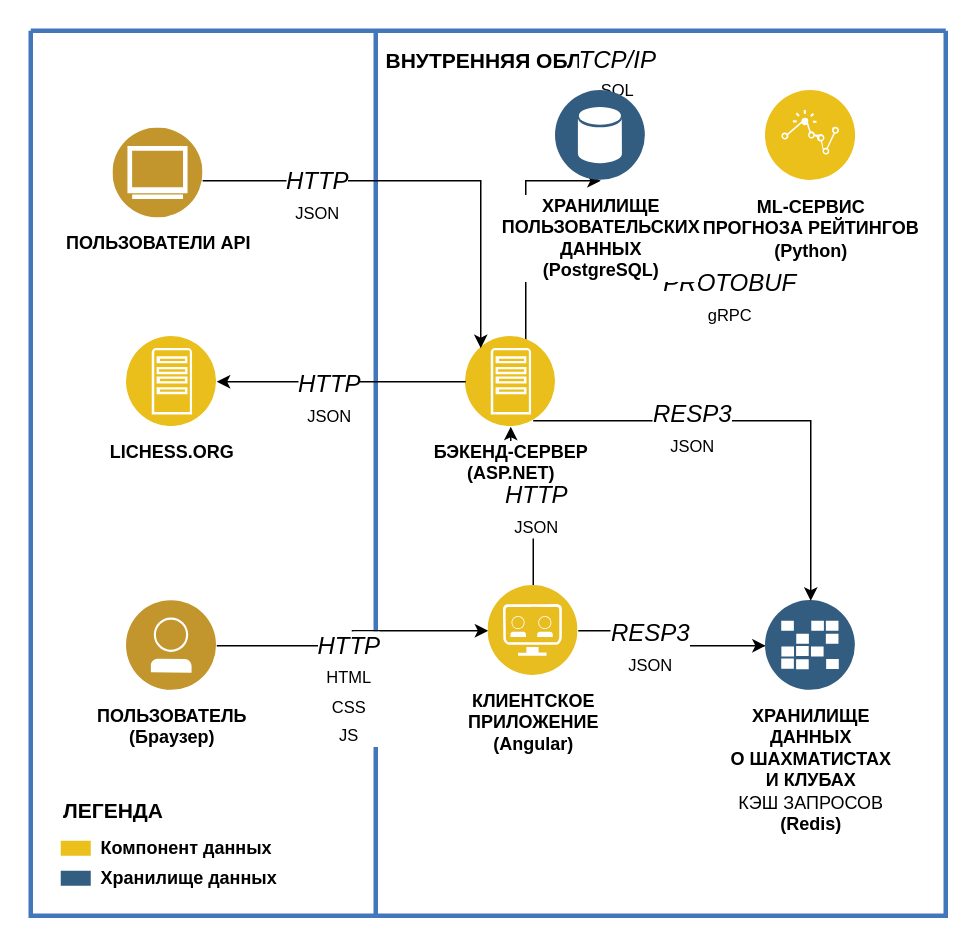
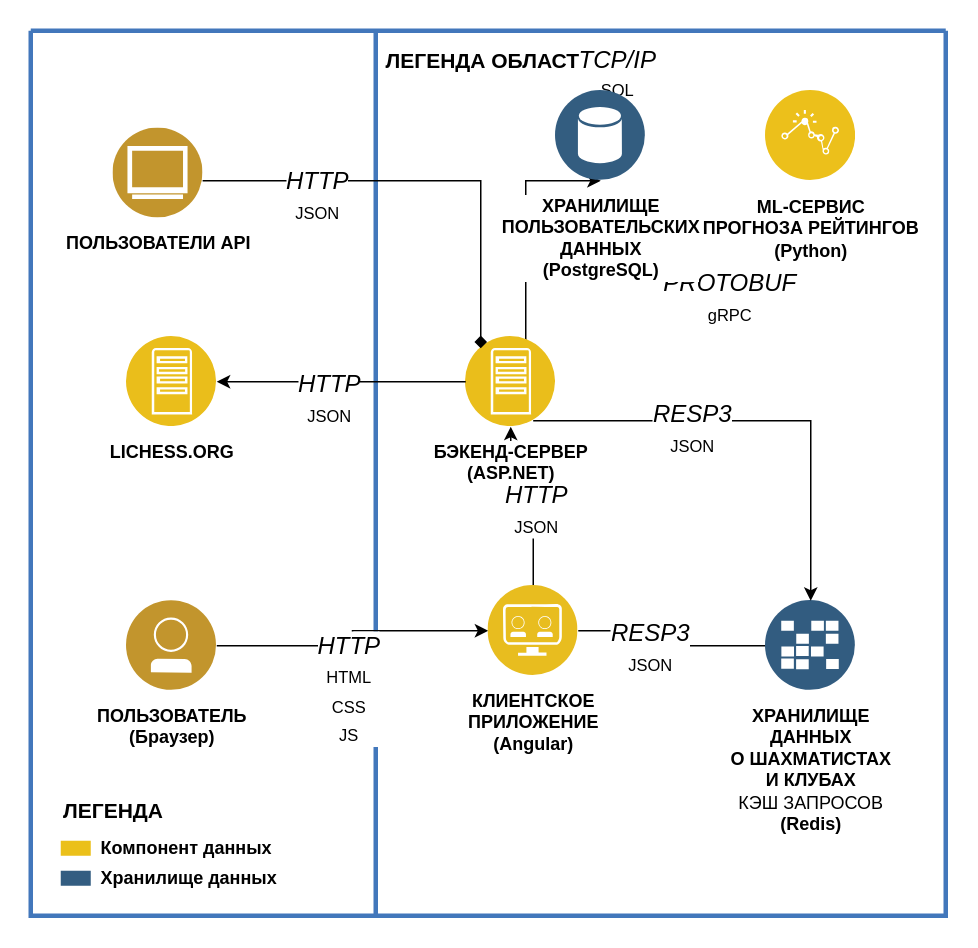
node "ВНУТРЕННЯЯ ОБЛАСТЬ": label "ВНУТРЕННЯЯ ОБЛАСТЬ" -> "ЛЕГЕНДА ОБЛАСТЬ"
edge "ПОЛЬЗОВАТЕЛИ API" -> "БЭКЕНД-СЕРВЕР (ASP.NET)": arrowhead classic -> diamond
edge "КЛИЕНТСКОЕ ПРИЛОЖЕНИЕ (Angular)" -> "ХРАНИЛИЩЕ ДАННЫХ О ШАХМАТИСТАХ И КЛУБАХ КЭШ ЗАПРОСОВ (Redis)": arrowhead classic -> none
